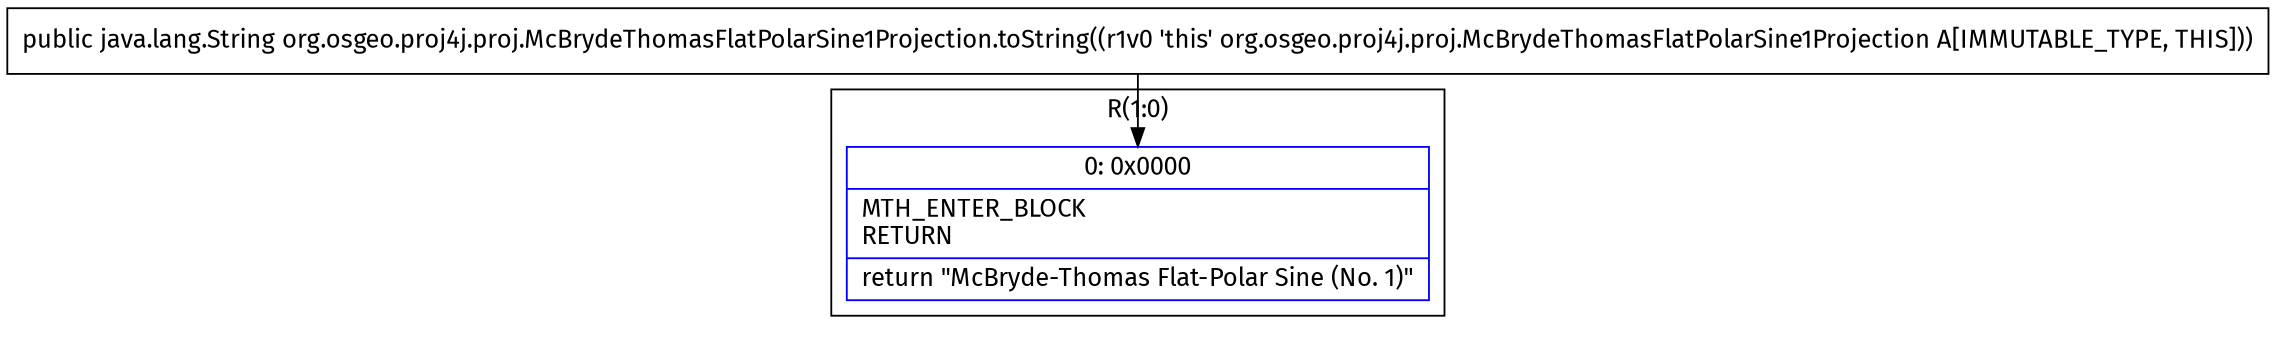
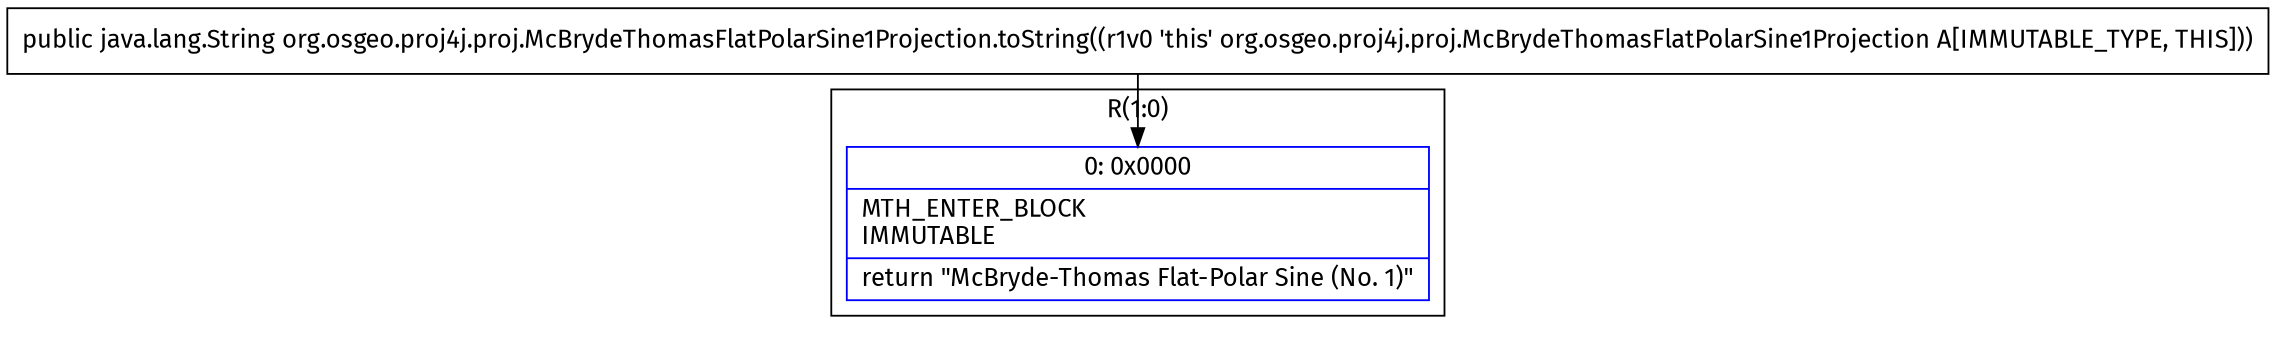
node "0: 0x0000": text "RETURN" -> "IMMUTABLE"
